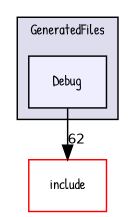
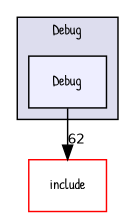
cluster "GeneratedFiles": label "GeneratedFiles" -> "Debug"
